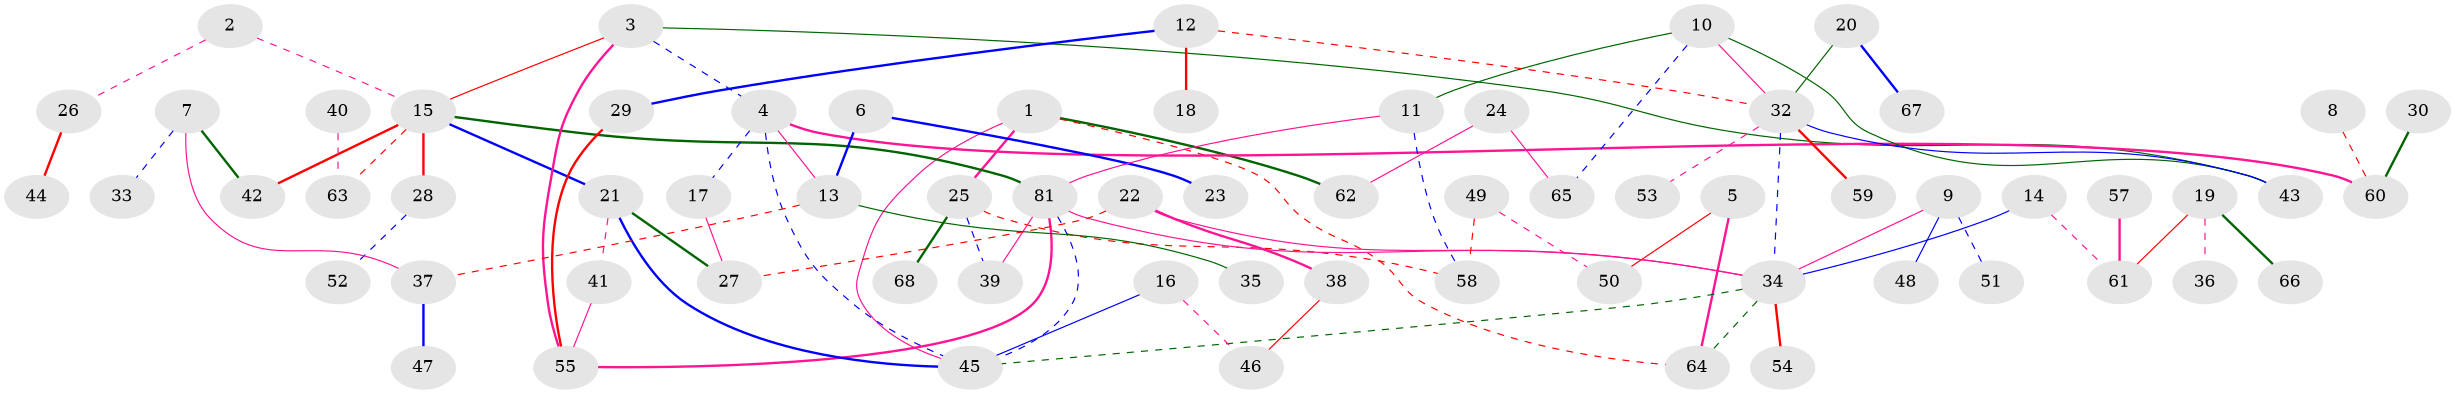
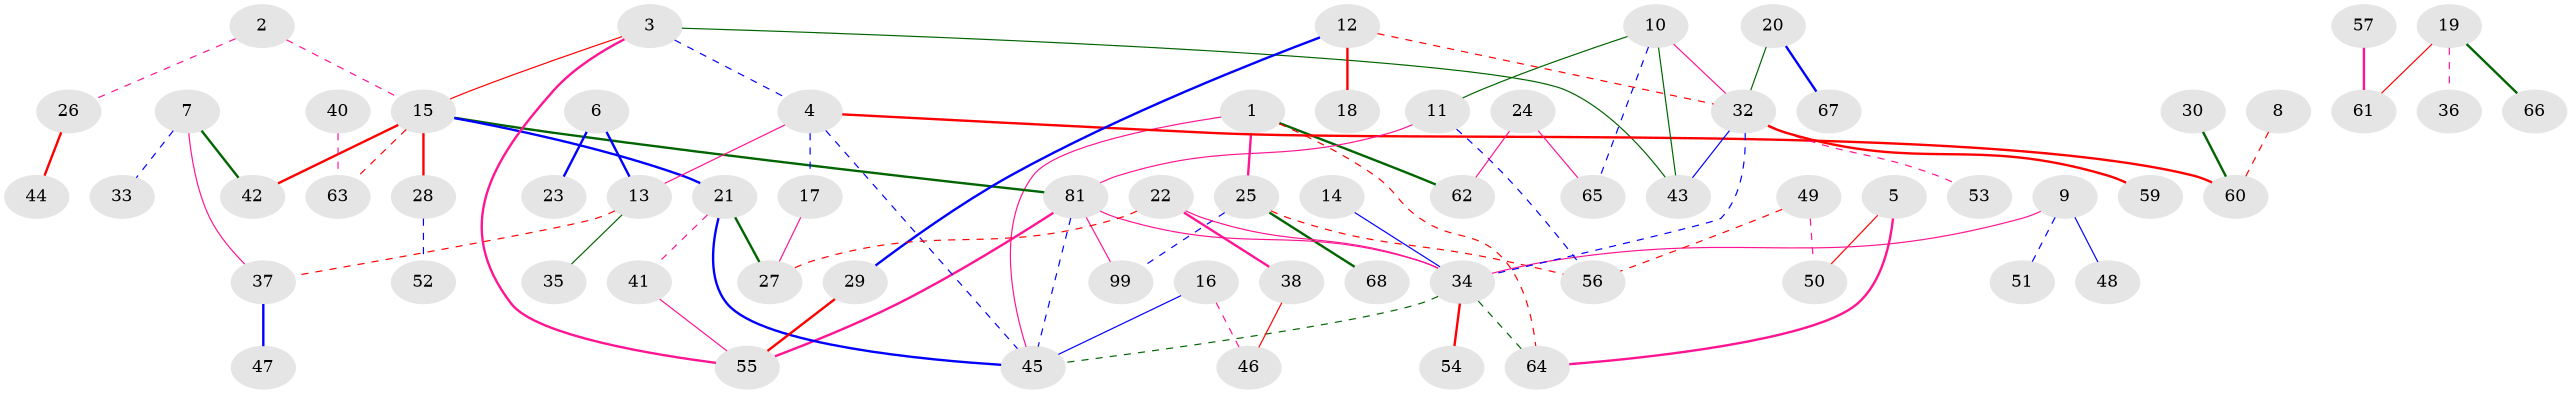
edge "4" -- "60": color deeppink -> red
edge "14" -- "61": removed
node "39": label "39" -> "99"
node "58": label "58" -> "56"
